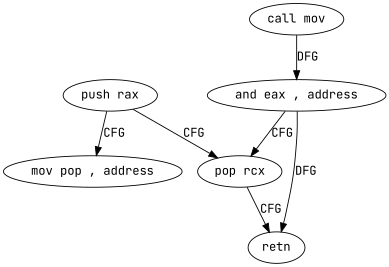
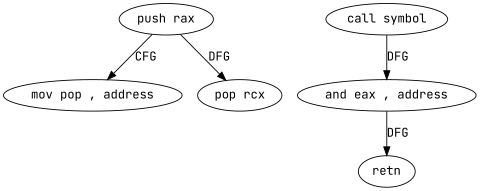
node "call mov": label "call mov" -> "call symbol"
edge "and eax , address" -> "pop rcx": removed, label "CFG"
edge "push rax" -> "pop rcx": label "CFG" -> "DFG"
edge "pop rcx" -> "retn": removed, label "CFG"
